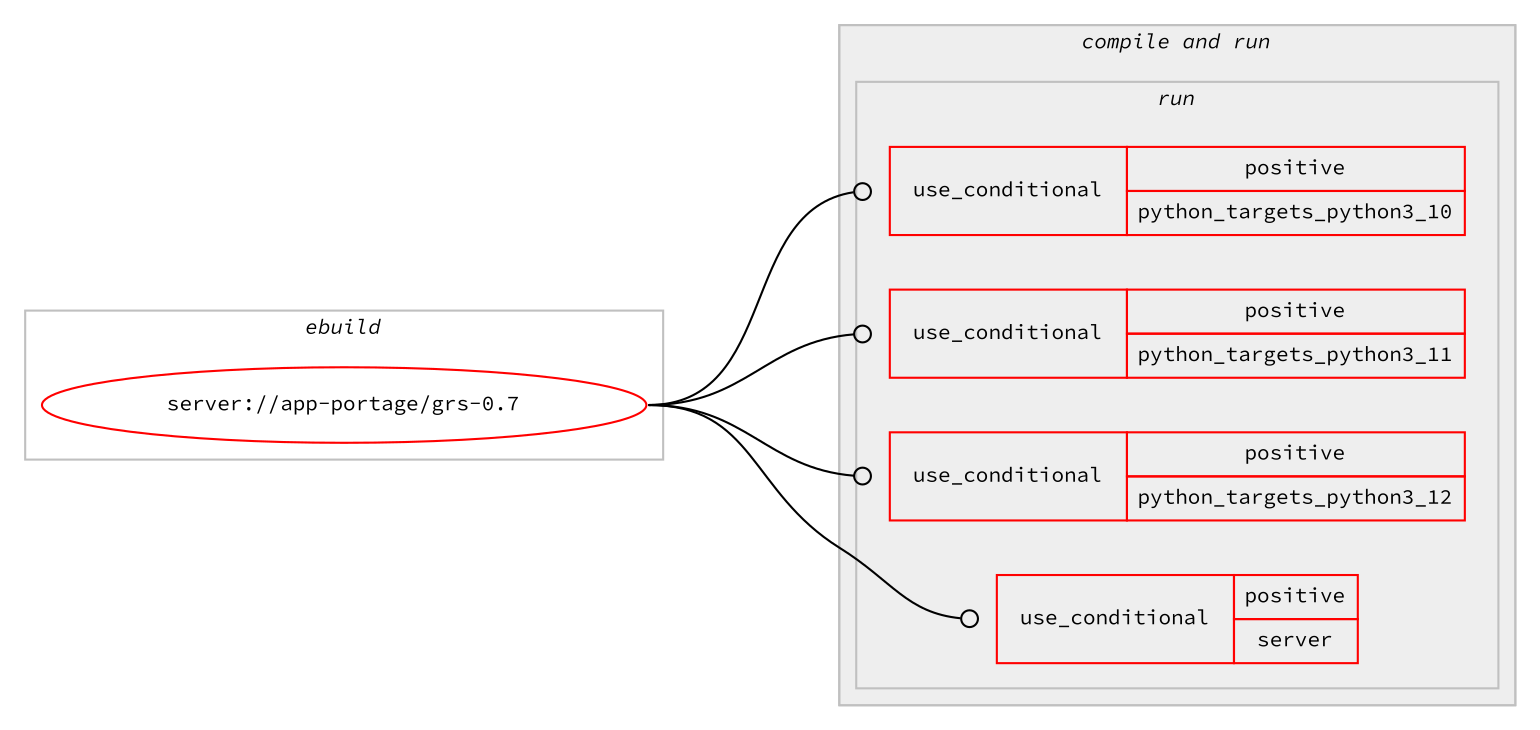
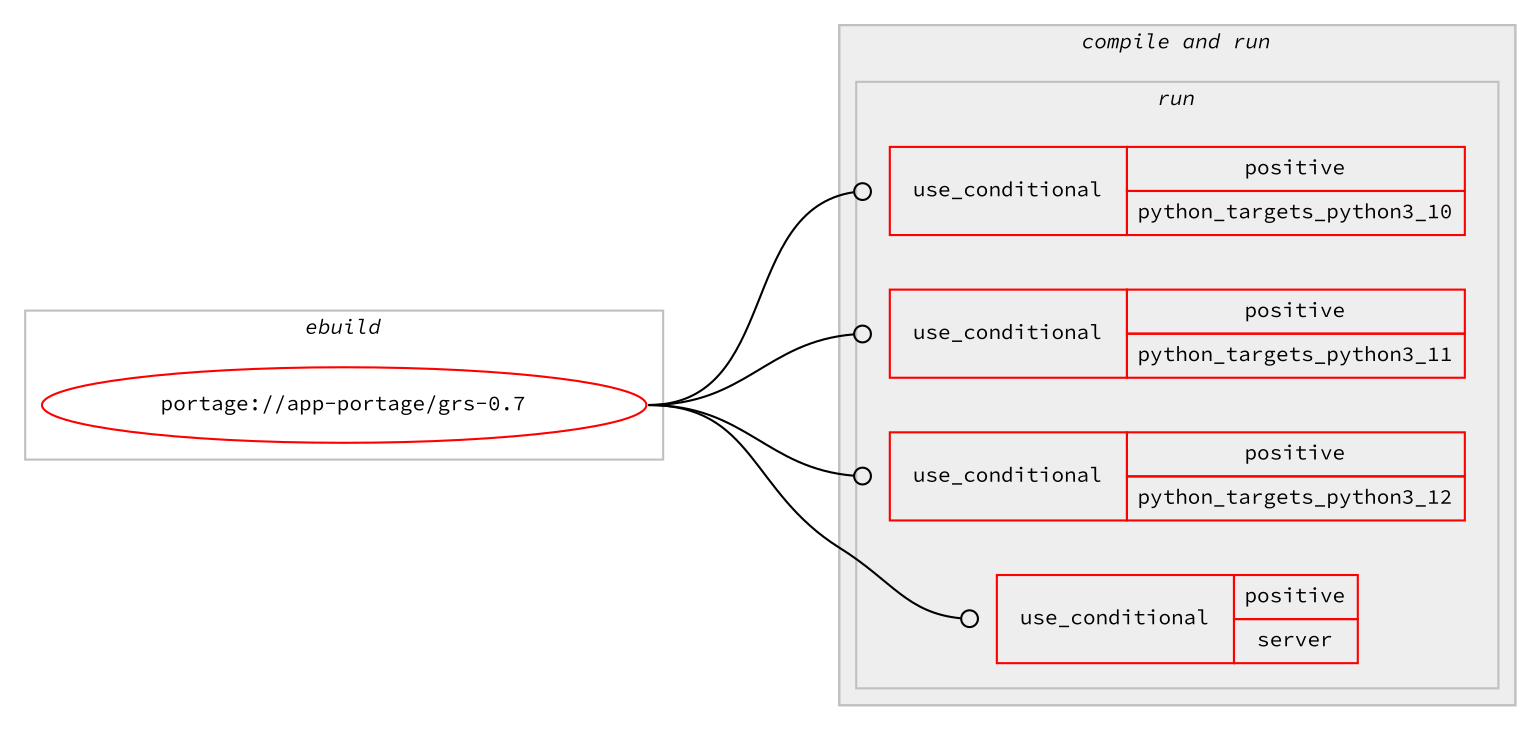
node "server://app-portage/grs-0.7": label "server://app-portage/grs-0.7" -> "portage://app-portage/grs-0.7"
